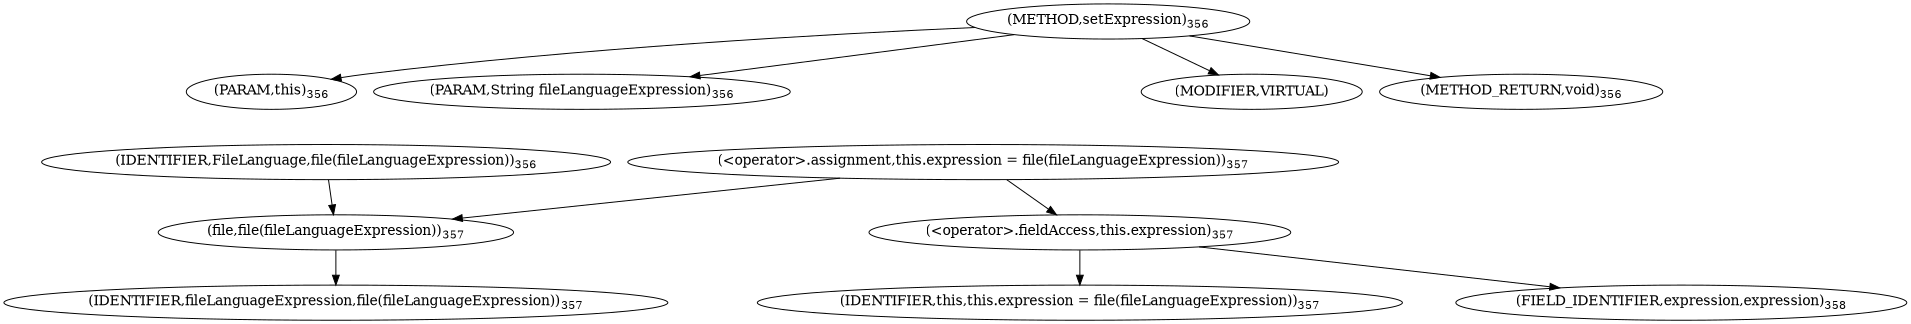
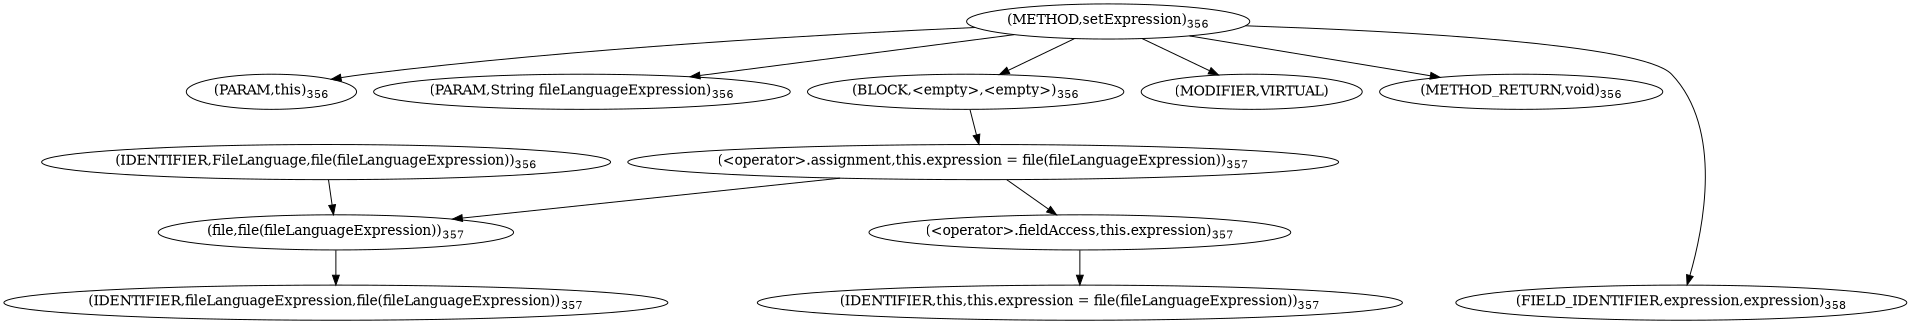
node "(BLOCK,<empty>,<empty>)": added
edge "(<operator>.fieldAccess,this.expression)" -> "(FIELD_IDENTIFIER,expression,expression)": now "(METHOD,setExpression)" -> "(FIELD_IDENTIFIER,expression,expression)"
